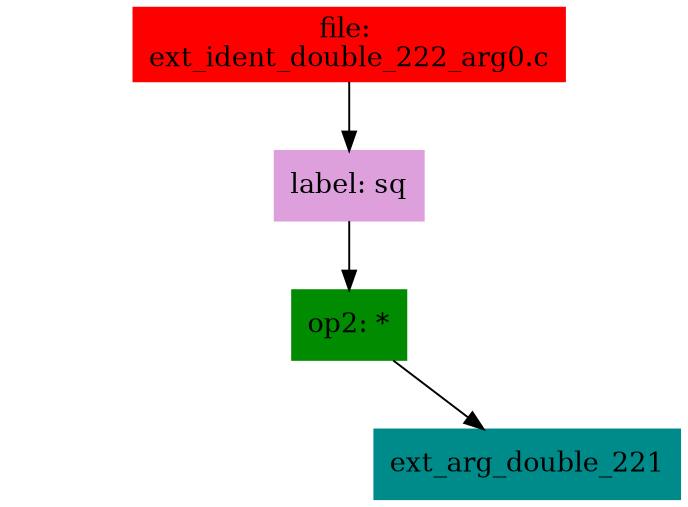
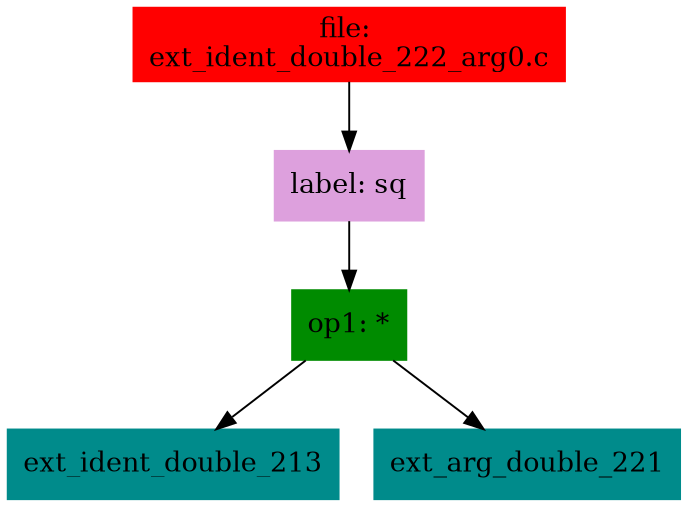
node "op2: *": label "op2: *" -> "op1: *"
node "ext_ident_double_213": added
